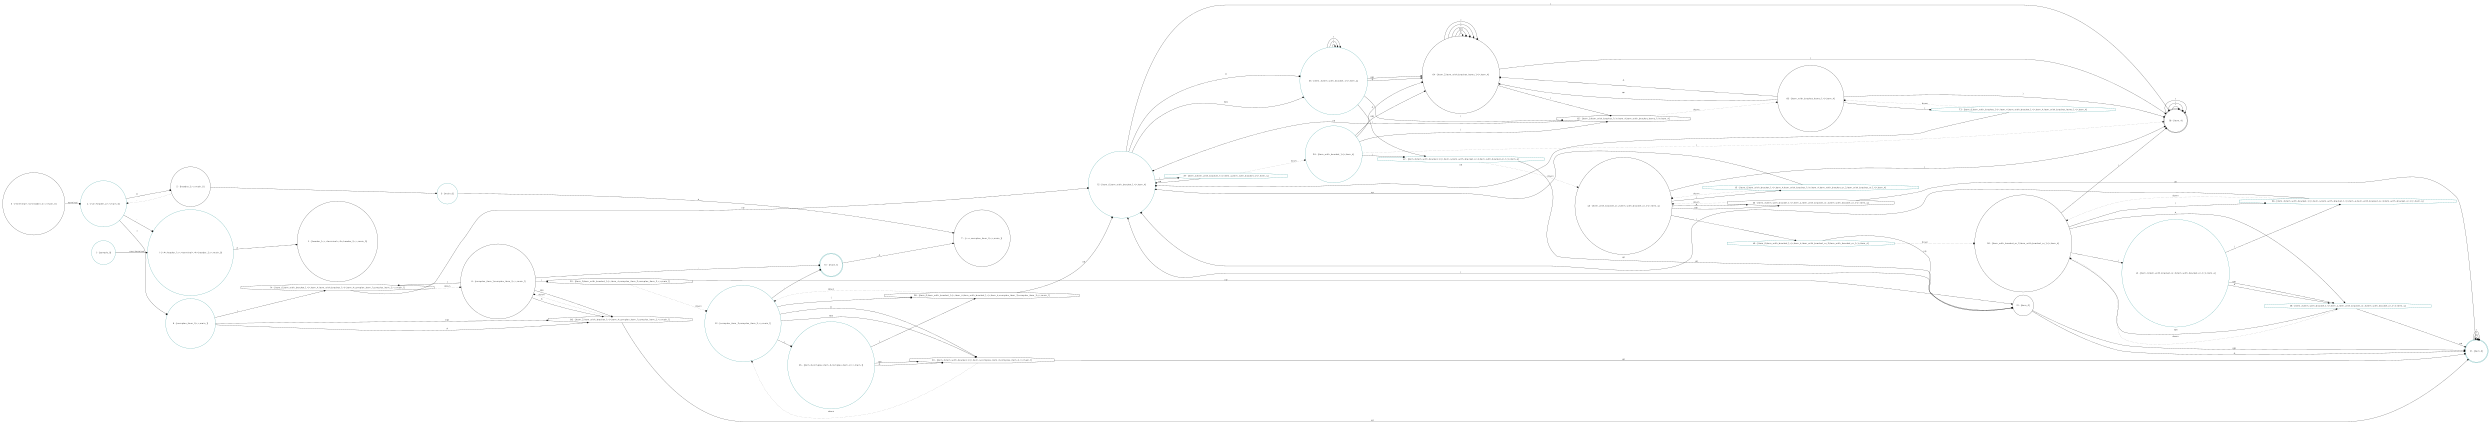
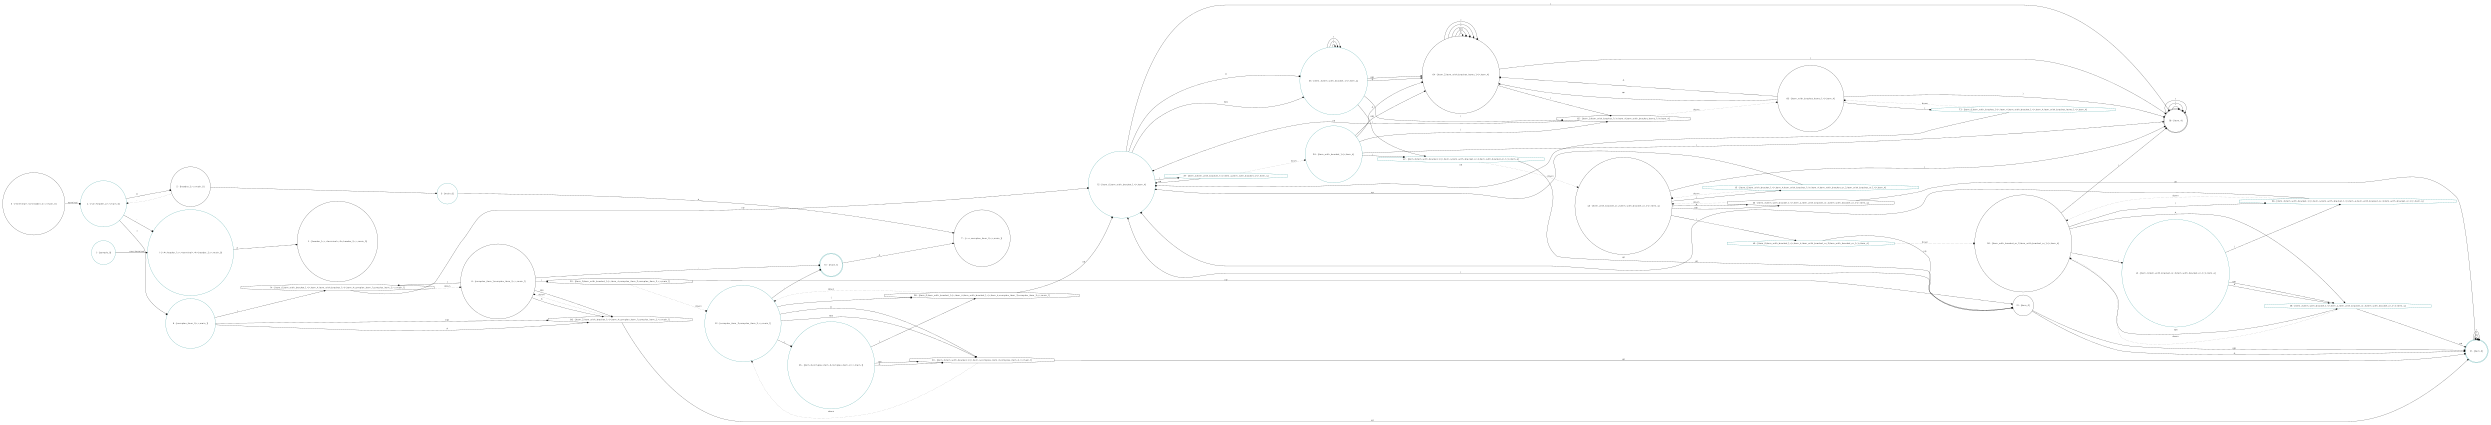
edge "36 - [item_with_bracket_1,<)>,item_4]" -> "38 - [item_4]": style dotted -> solid
